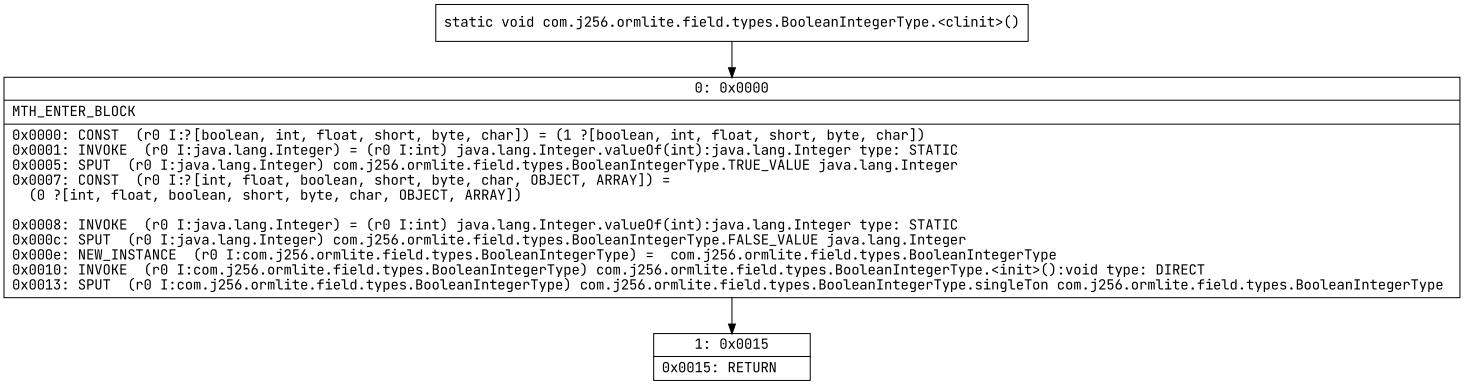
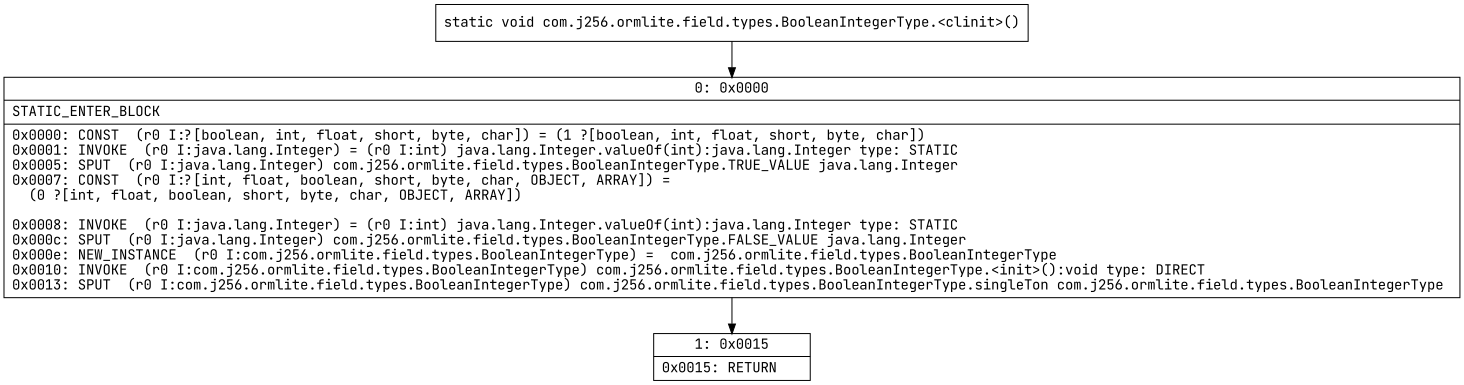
node "0: 0x0000": text "MTH_ENTER_BLOCK" -> "STATIC_ENTER_BLOCK"
